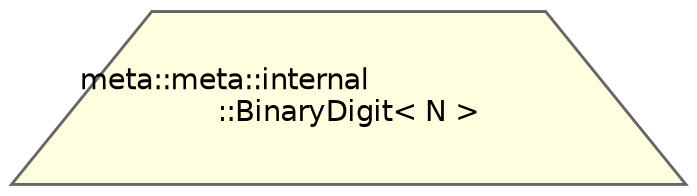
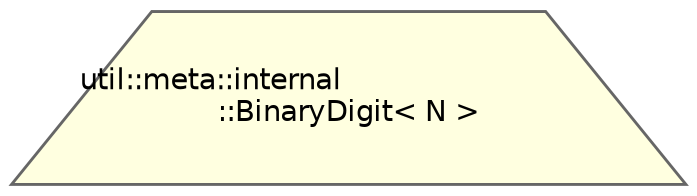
node "meta::meta::internal ::BinaryDigit< N >": label "meta::meta::internal ::BinaryDigit< N >" -> "util::meta::internal ::BinaryDigit< N >"
